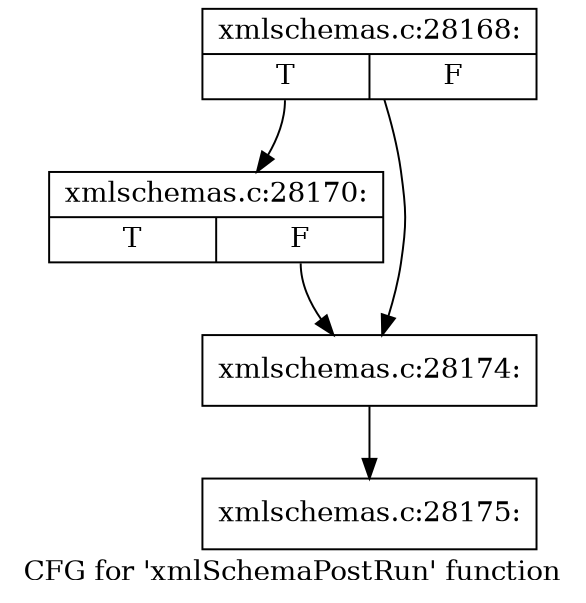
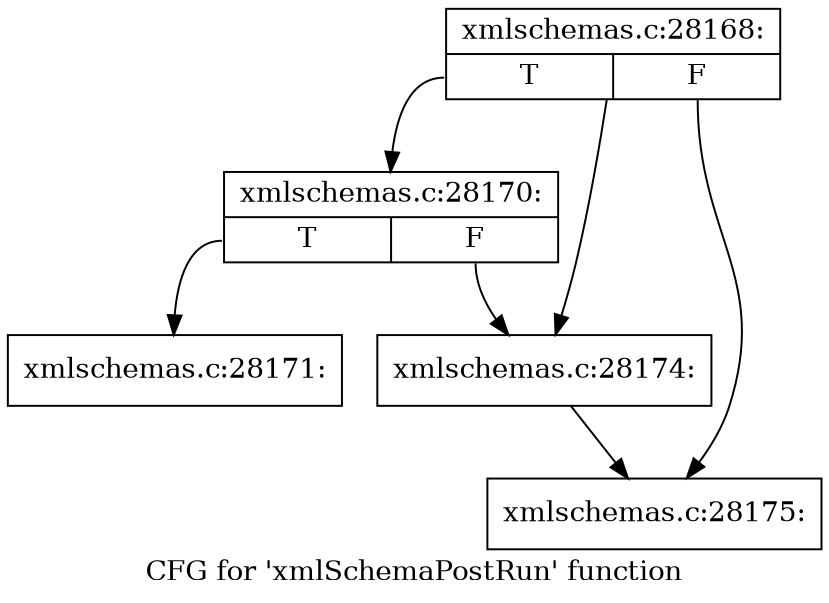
edge "xmlschemas.c:28168:" -> "xmlschemas.c:28175:": added
node "xmlschemas.c:28171:": added
